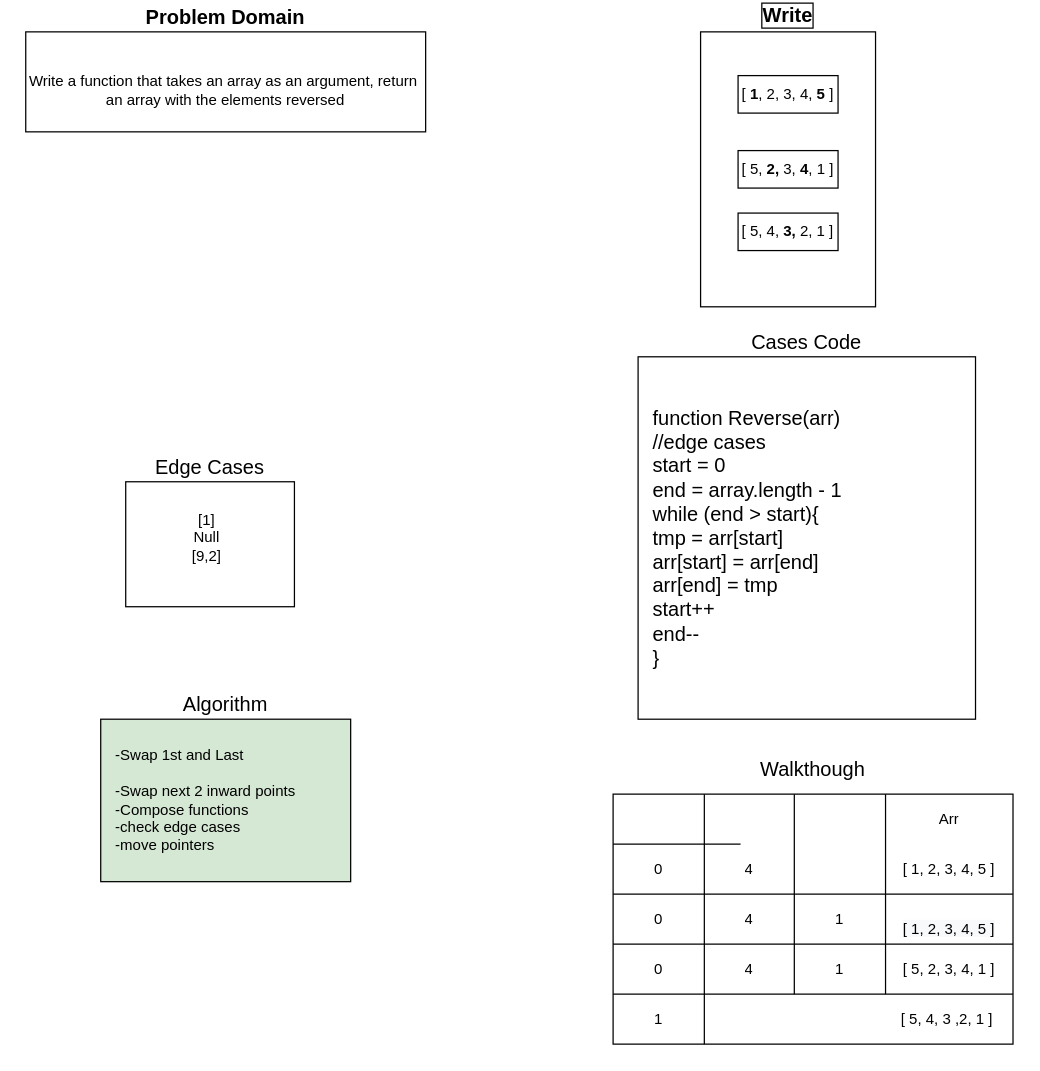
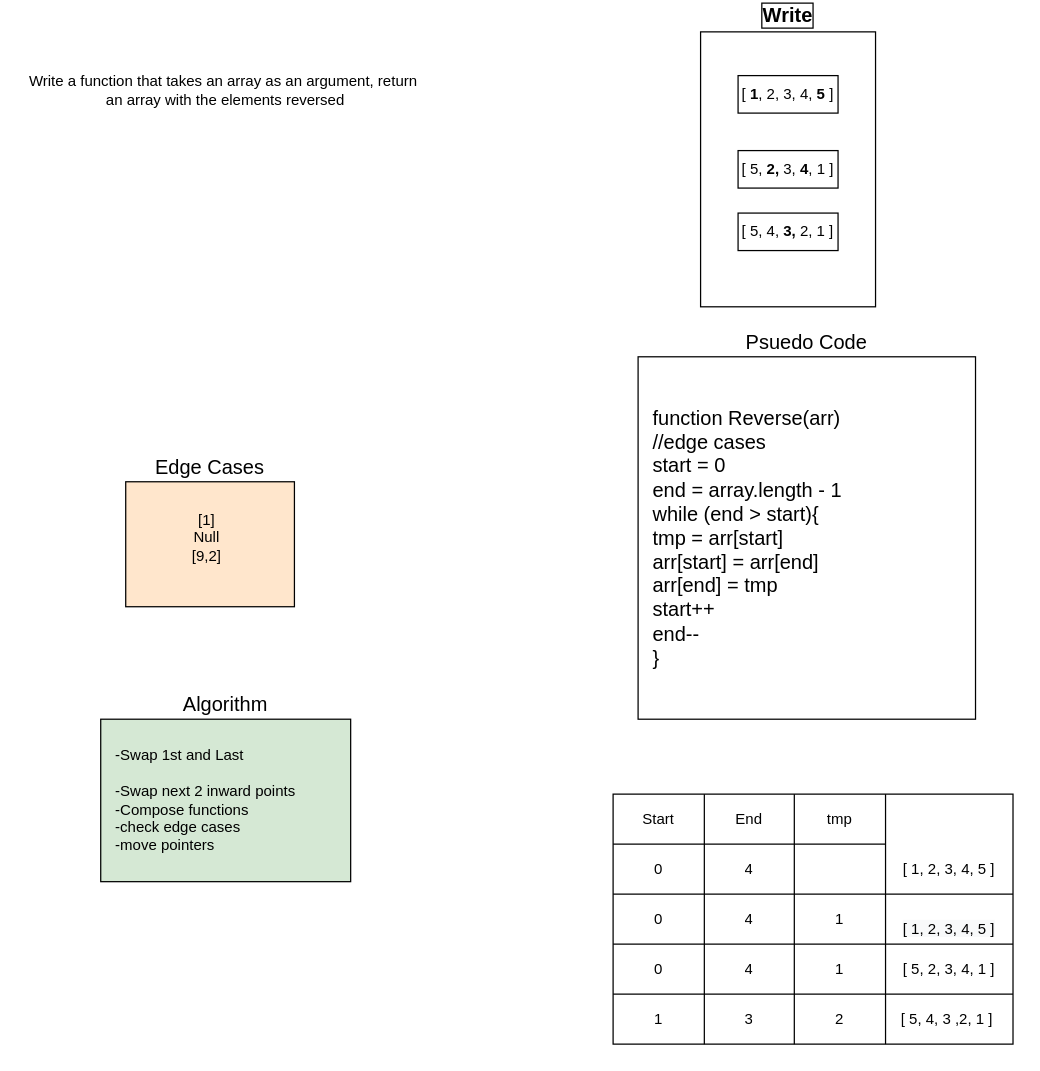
node "Problem Domain": removed
node "Cases Code": label "Cases Code" -> "Psuedo Code"
node "Edge Cases": fillcolor #ffffff -> #ffe6cc
node "Walkthough": removed
node "Start": added
node "End": added
node "tmp": added
node "Arr": removed
node "3": added
node "2": added
